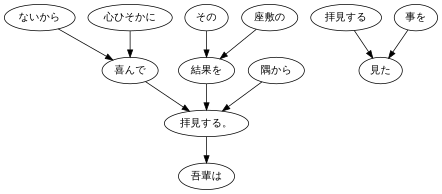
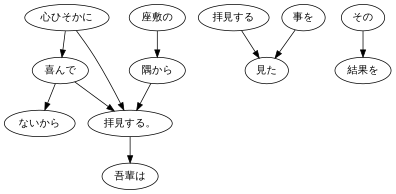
edge "座敷の" -> "結果を": now "座敷の" -> "隅から"
edge "ないから" -> "喜んで": reversed
edge "結果を" -> "拝見する。": now "心ひそかに" -> "拝見する。"
